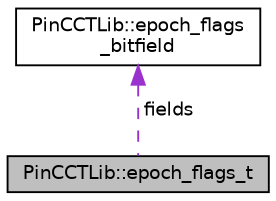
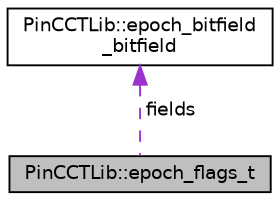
node "PinCCTLib::epoch_flags _bitfield": label "PinCCTLib::epoch_flags _bitfield" -> "PinCCTLib::epoch_bitfield _bitfield"
